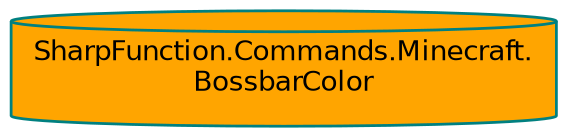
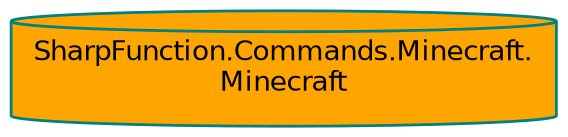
node "SharpFunction.Commands.Minecraft. BossbarColor": label "SharpFunction.Commands.Minecraft. BossbarColor" -> "SharpFunction.Commands.Minecraft. Minecraft"
